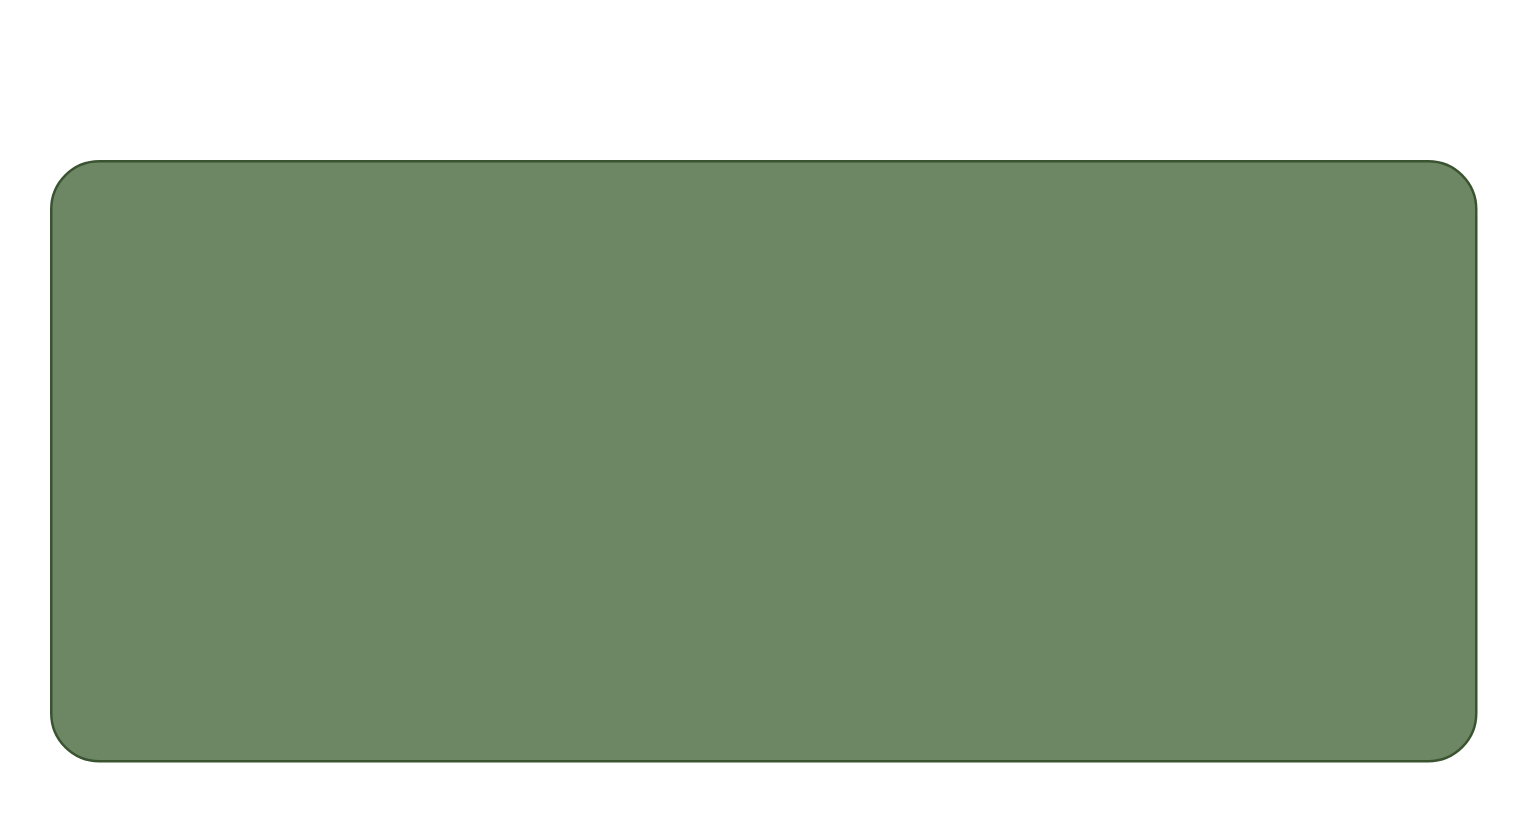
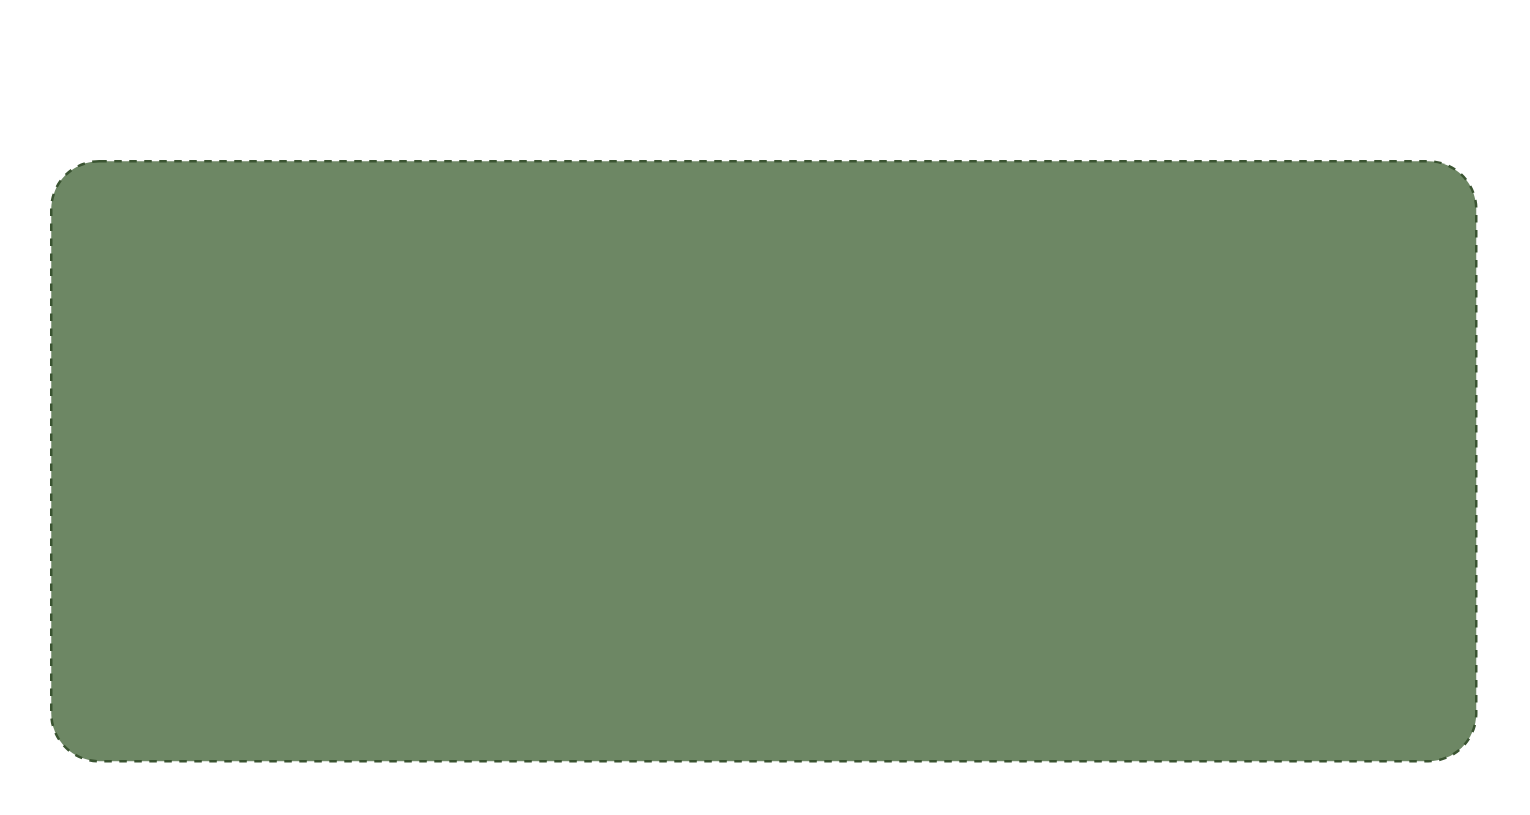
node "WB STAGE": style solid -> dashed
